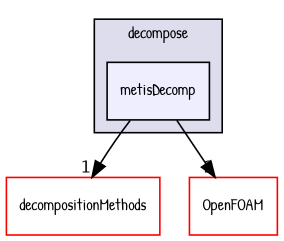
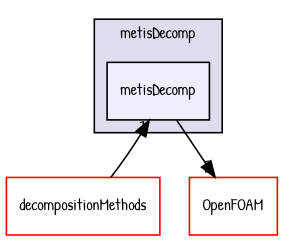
cluster "decompose": label "decompose" -> "metisDecomp"
edge "metisDecomp" -> "decompositionMethods": reversed
